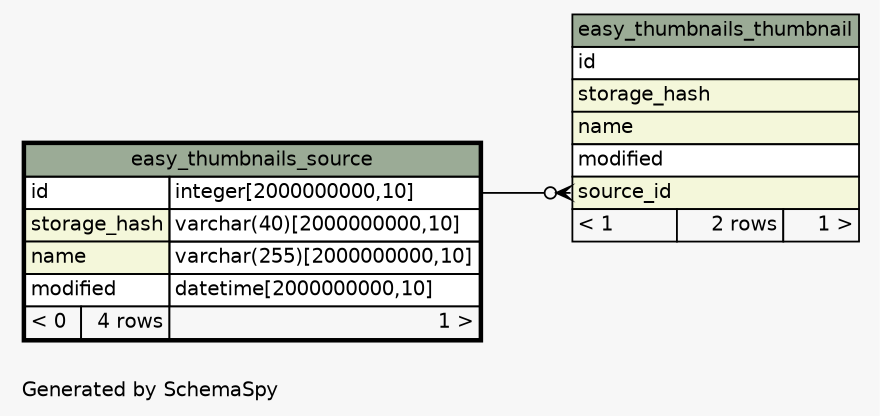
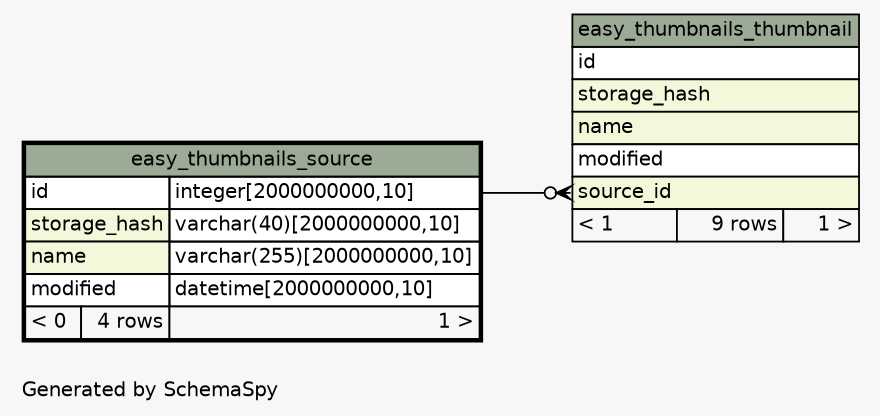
node "easy_thumbnails_thumbnail": text "2 rows" -> "9 rows"
